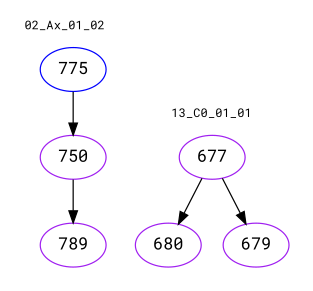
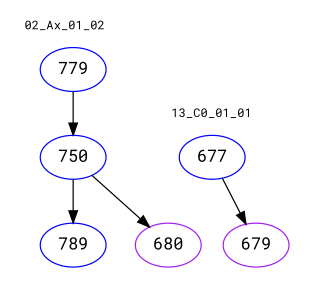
node "775": label "775" -> "779"
node "750": color purple -> blue
node "677": color purple -> blue
edge "677" -> "680": now "750" -> "680"
node "789": color purple -> blue
